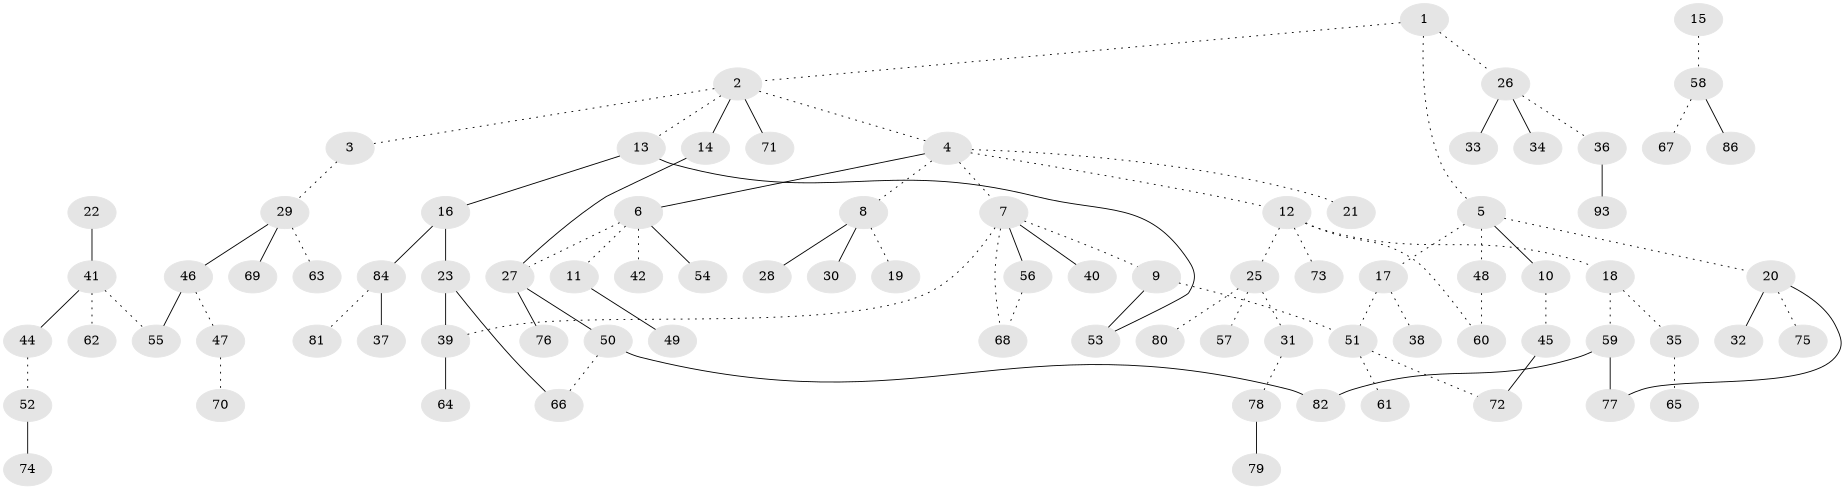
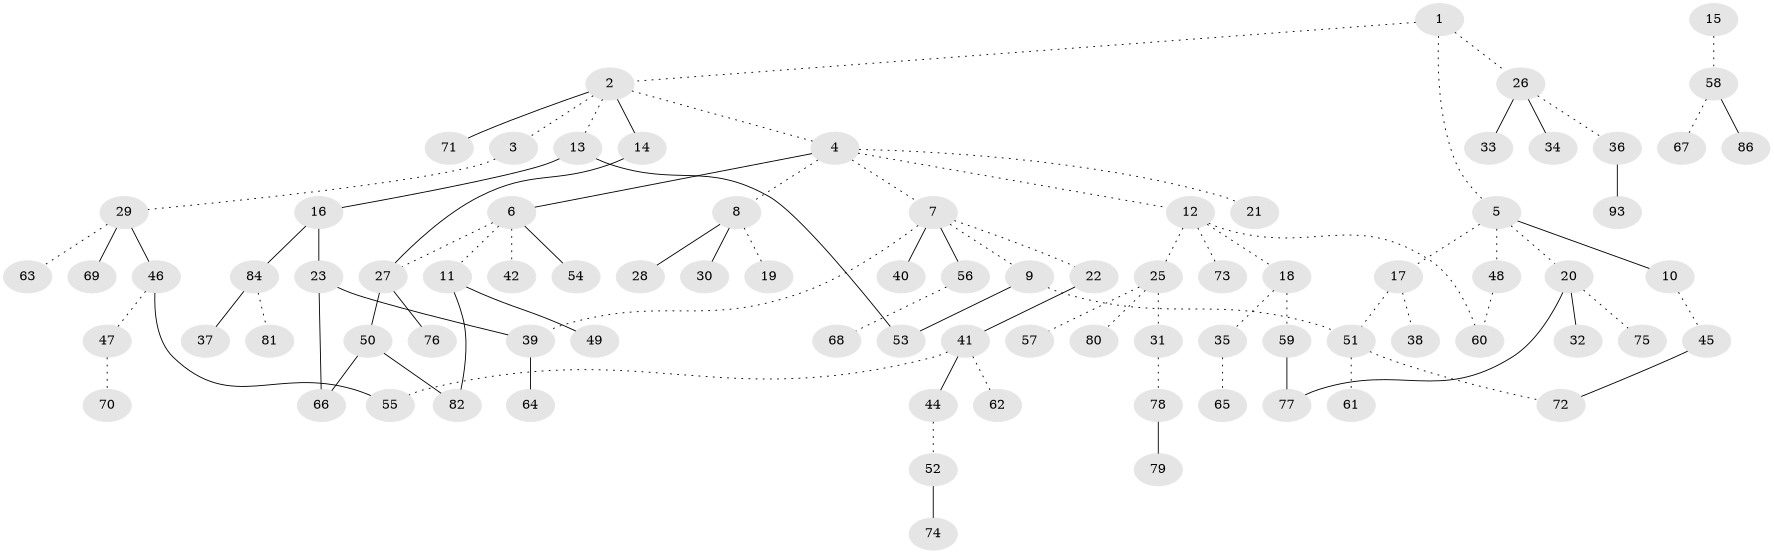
edge "7" -- "68": now "7" -- "22"
edge "50" -- "66": style dotted -> solid
edge "59" -- "82": now "11" -- "82"
